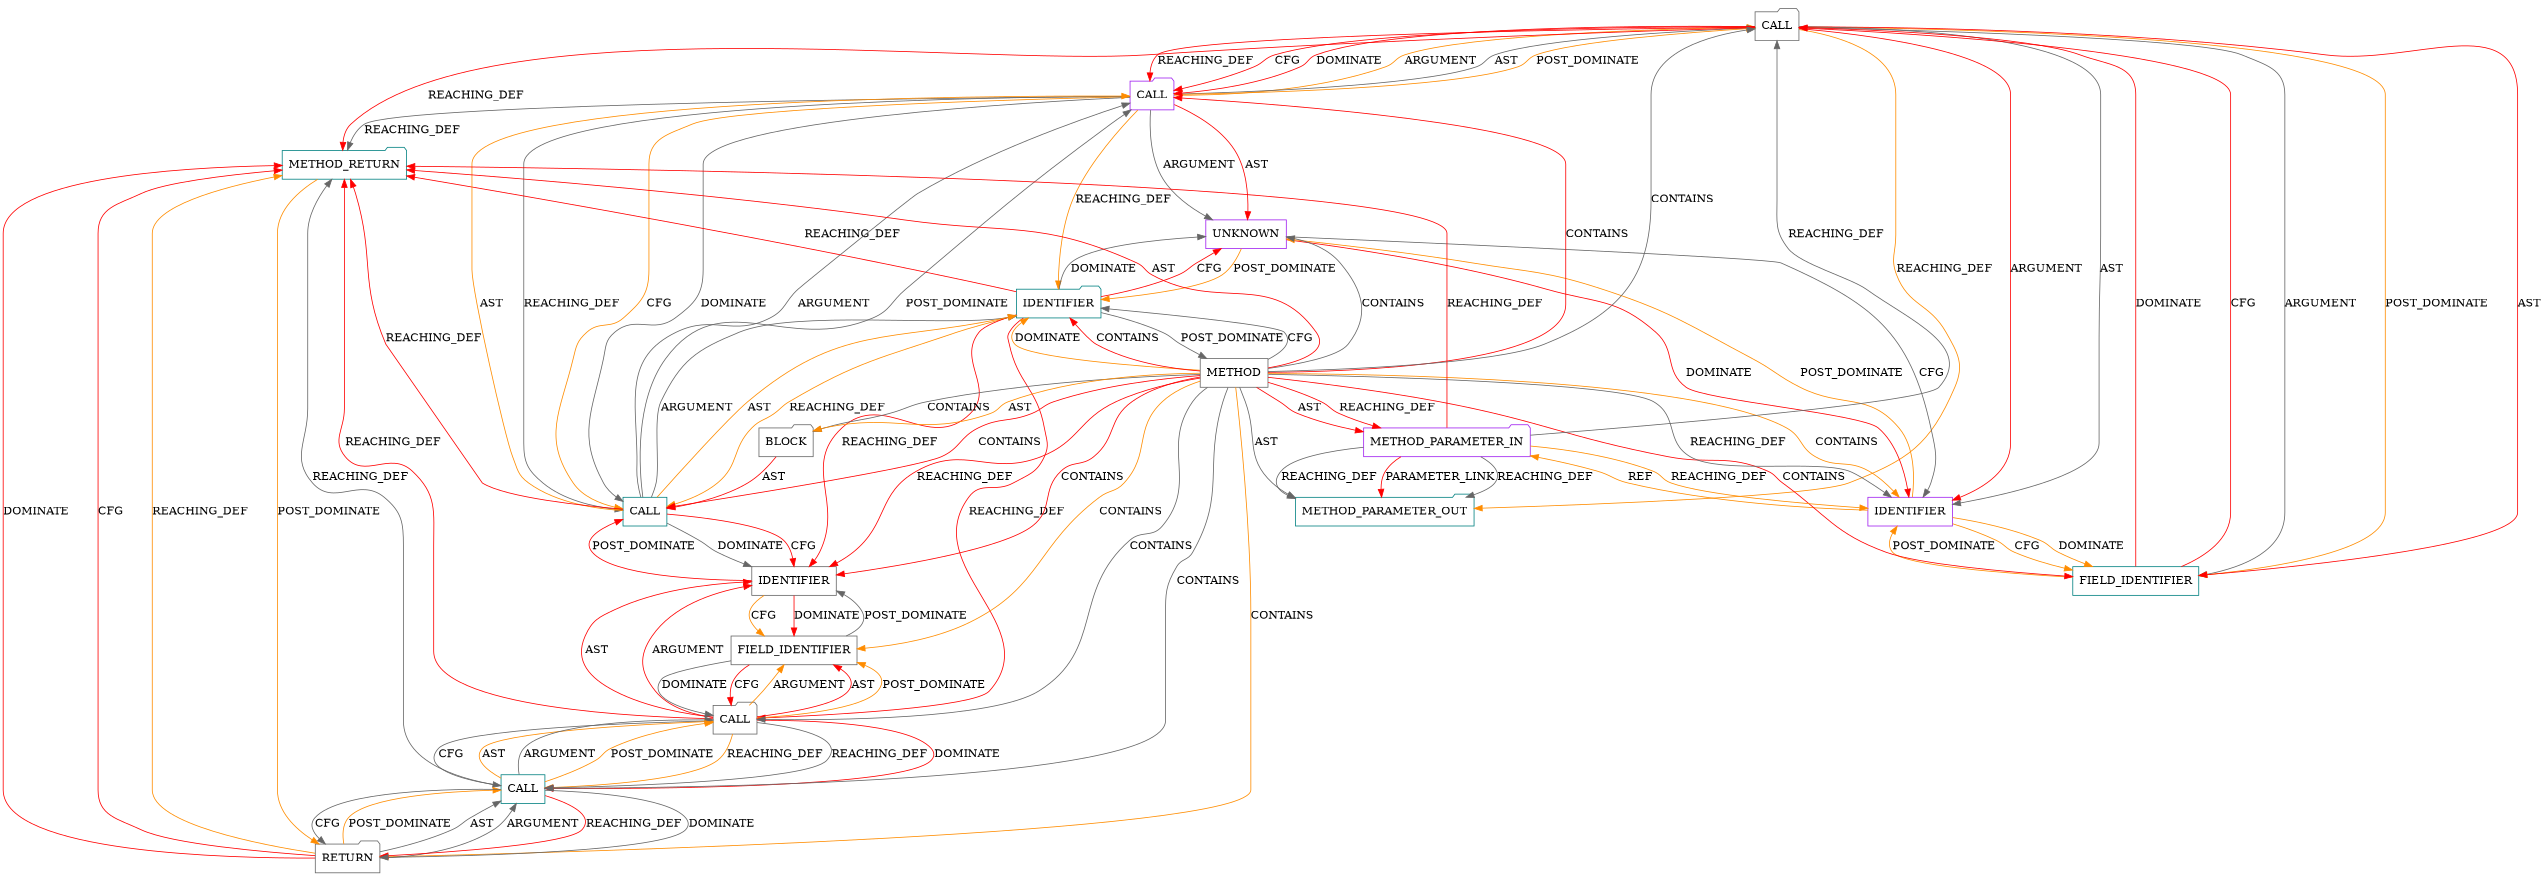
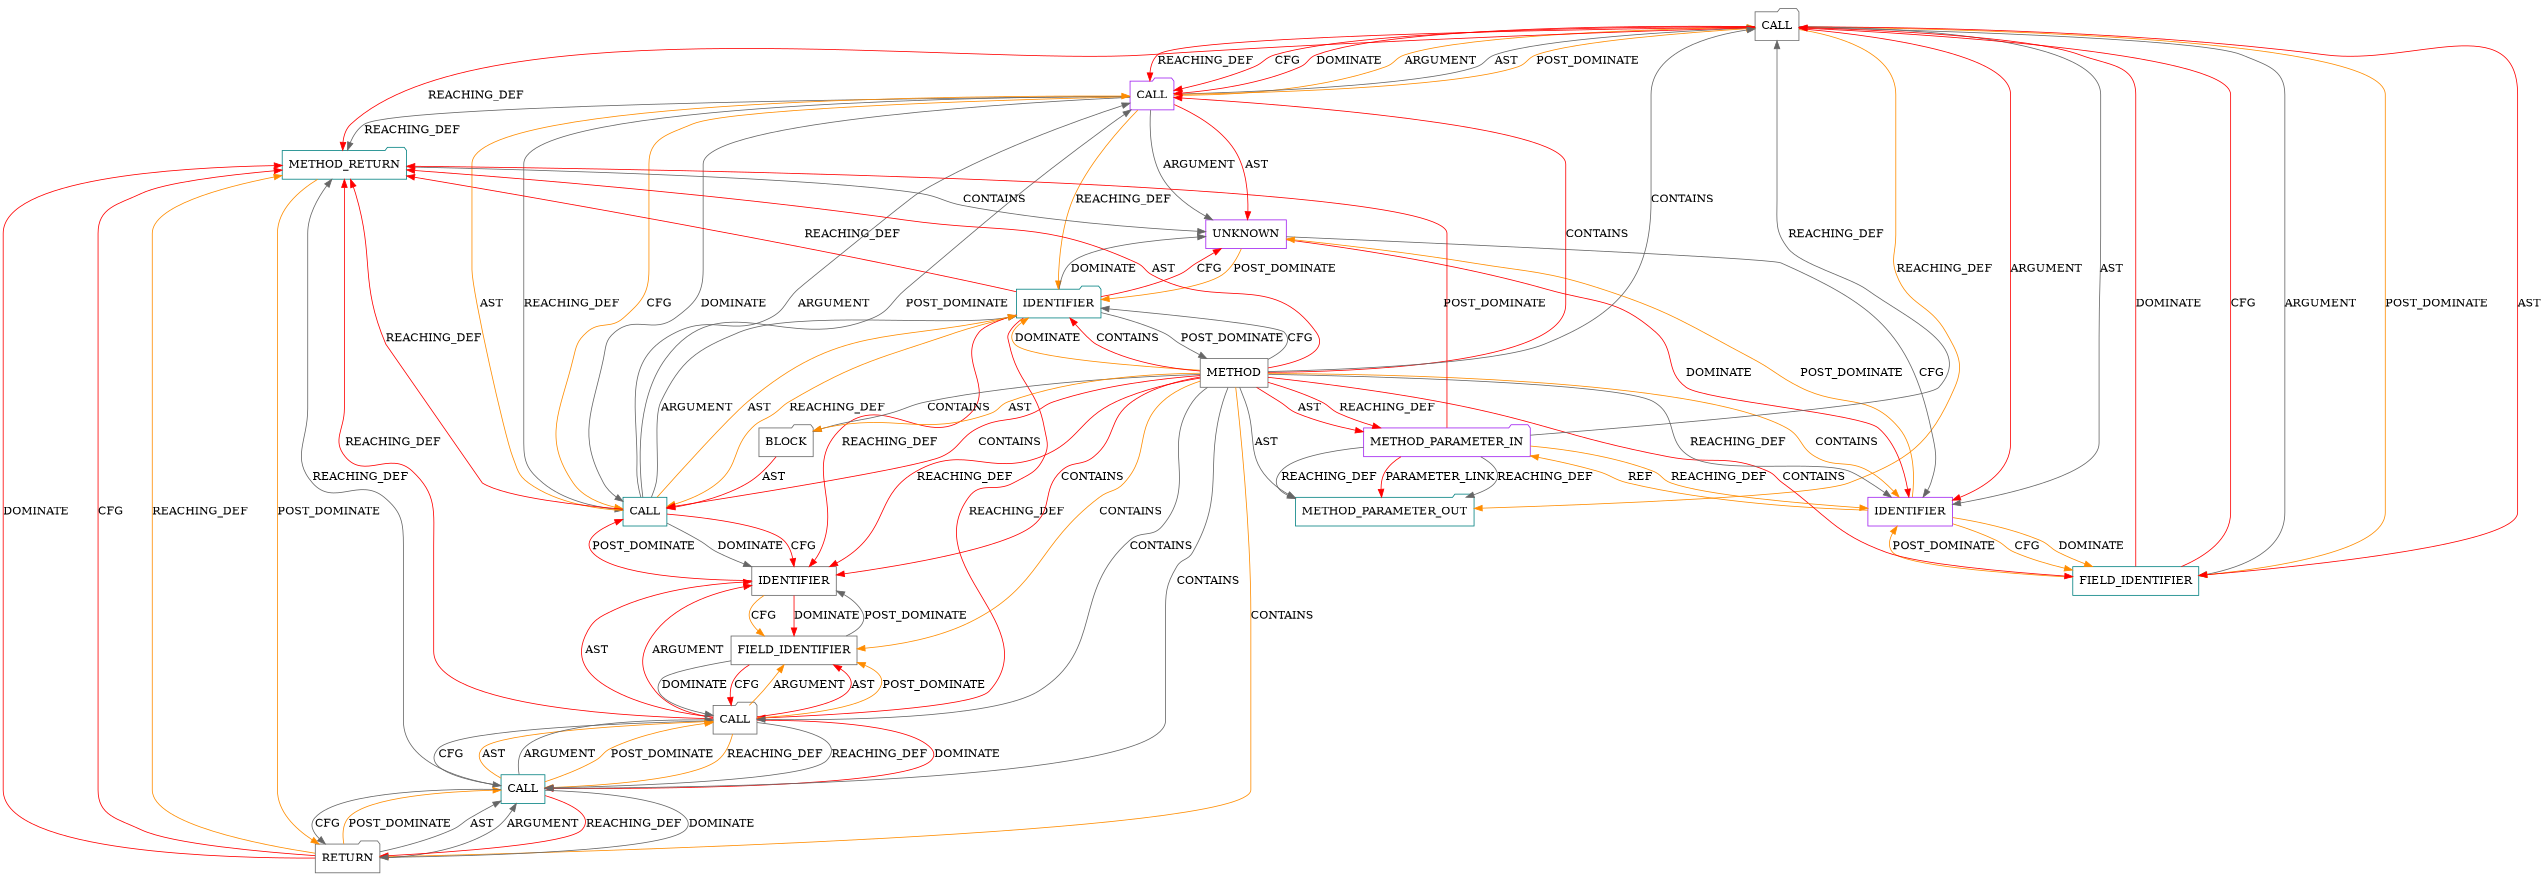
edge "METHOD_PARAMETER_IN" -> "METHOD_RETURN": label "REACHING_DEF" -> "POST_DOMINATE"
edge "METHOD" -> "UNKNOWN": now "METHOD_RETURN" -> "UNKNOWN"
